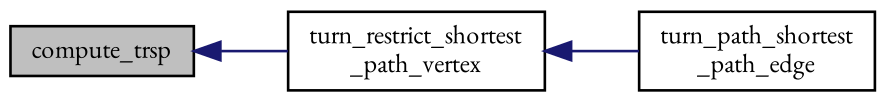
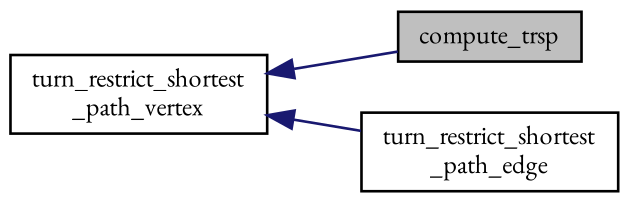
edge "turn_restrict_shortest _path_vertex" -> "compute_trsp": reversed
node "turn_path_shortest _path_edge": label "turn_path_shortest _path_edge" -> "turn_restrict_shortest _path_edge"
